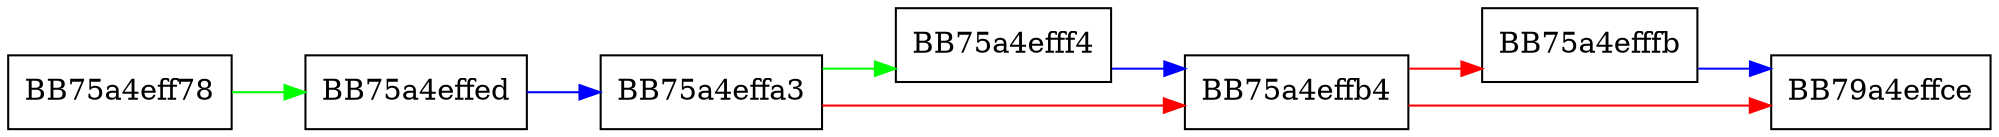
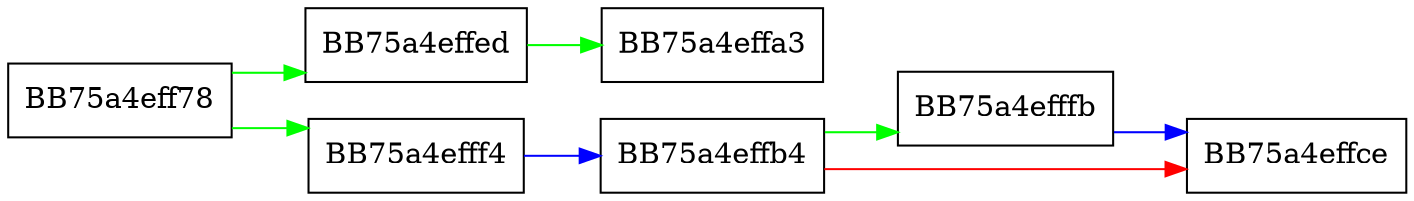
edge "BB75a4effa3" -> "BB75a4efff4": now "BB75a4eff78" -> "BB75a4efff4"
edge "BB75a4effb4" -> "BB75a4efffb": color red -> green
edge "BB75a4effed" -> "BB75a4effa3": color blue -> green
node "BB79a4effce": label "BB79a4effce" -> "BB75a4effce"
edge "BB75a4effa3" -> "BB75a4effb4": removed
